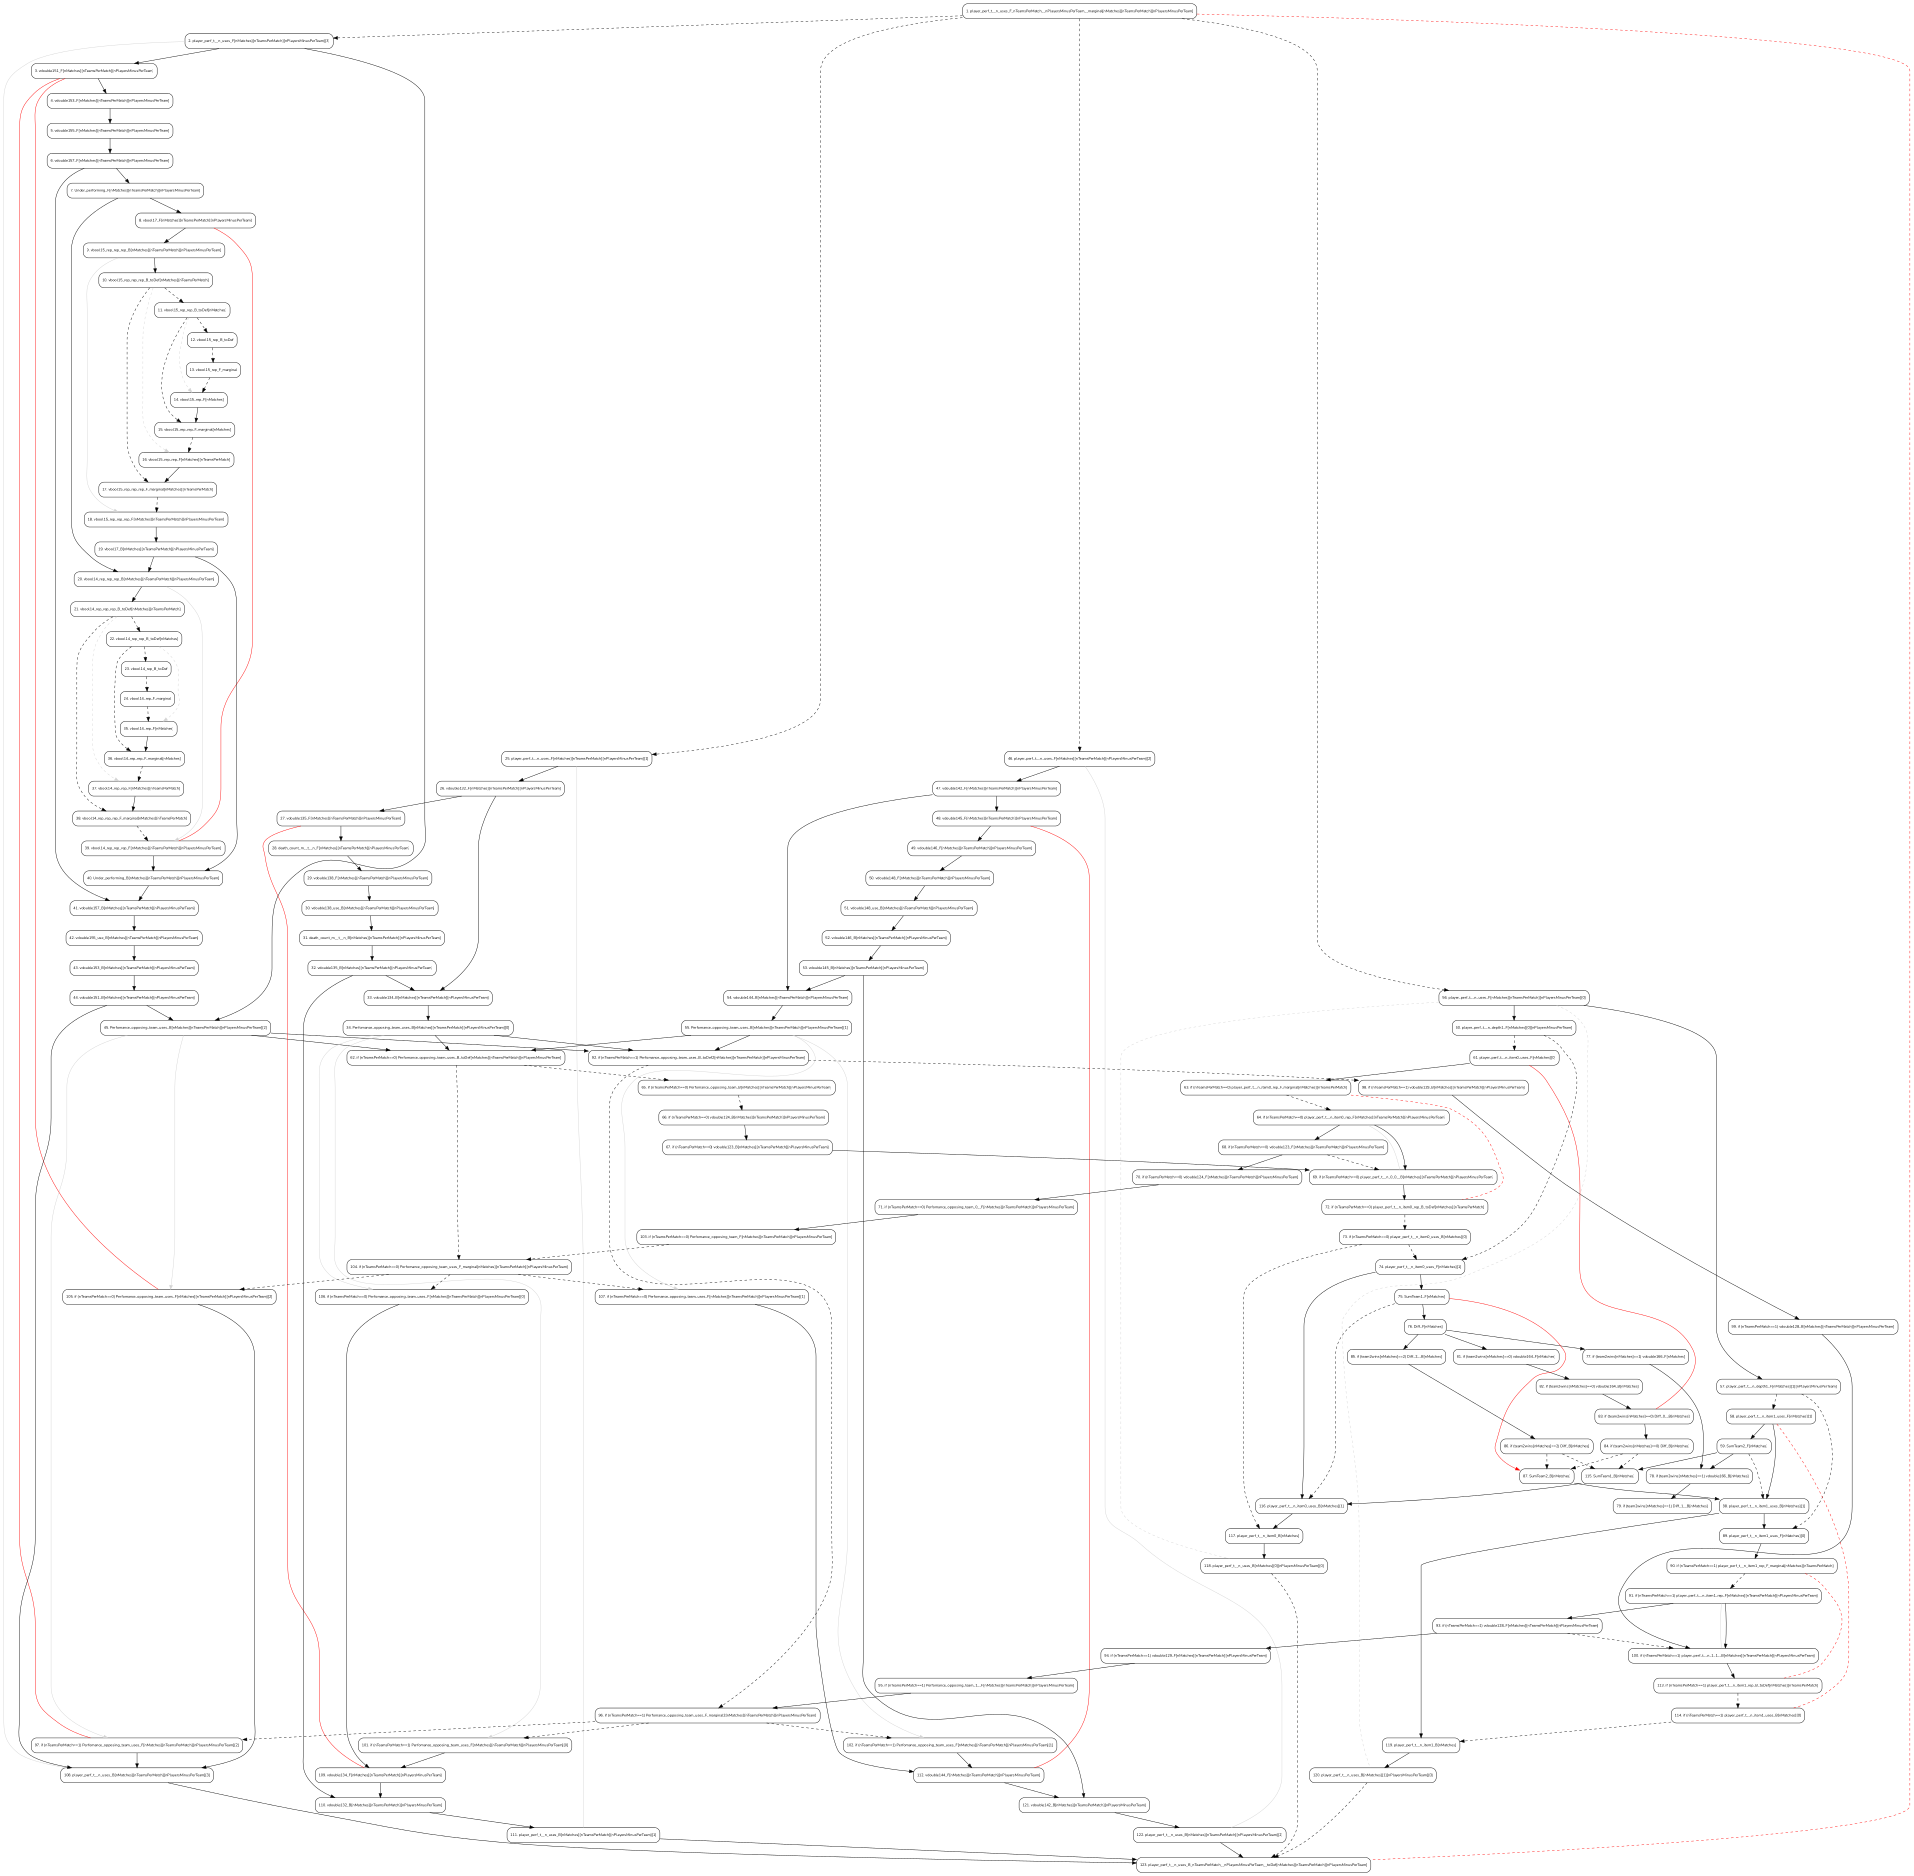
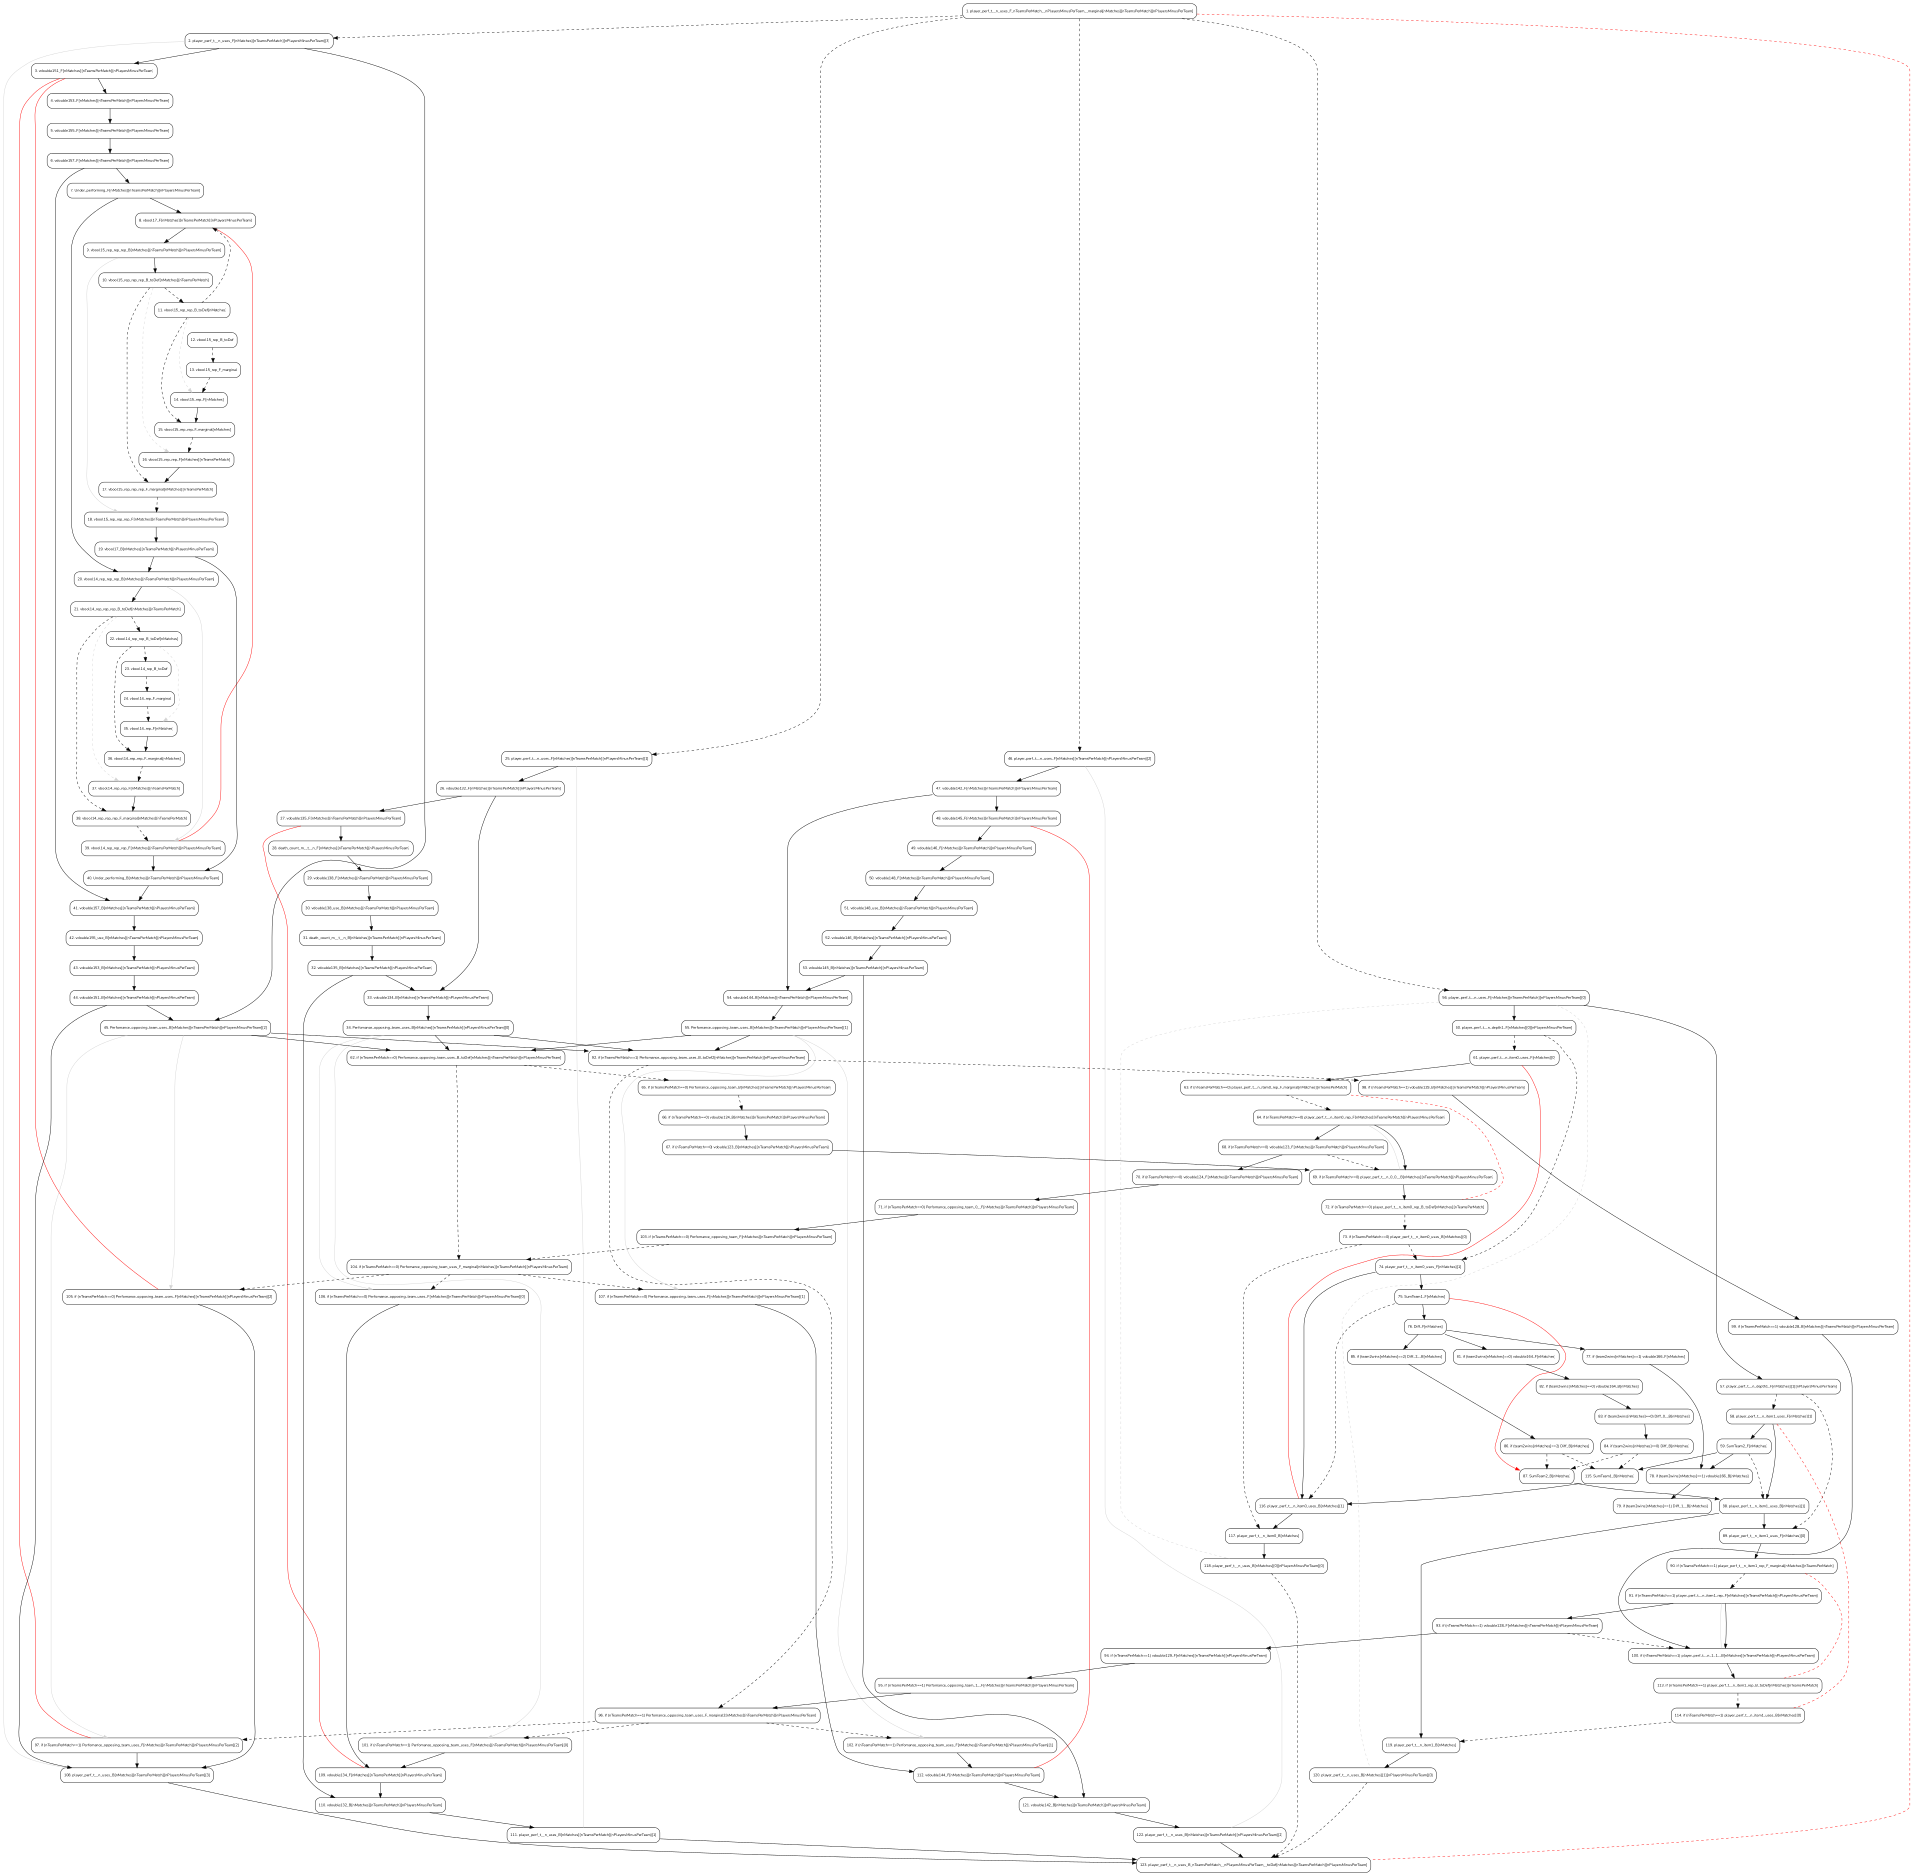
edge "11. vbool15_rep_rep_B_toDef[nMatches]" -> "12. vbool15_rep_B_toDef": now "11. vbool15_rep_rep_B_toDef[nMatches]" -> "8. vbool17_F[nMatches][nTeamsPerMatch][nPlayersMinusPerTeam]"
edge "61. player_perf_t__n_item0_uses_F[nMatches][0]" -- "83. if (team2wins[nMatches]==0) Diff_0__B[nMatches]": now "61. player_perf_t__n_item0_uses_F[nMatches][0]" -- "116. player_perf_t__n_item0_uses_B[nMatches][1]"
